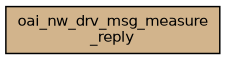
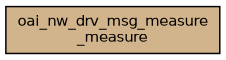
node "oai_nw_drv_msg_measure _reply": label "oai_nw_drv_msg_measure _reply" -> "oai_nw_drv_msg_measure _measure"
